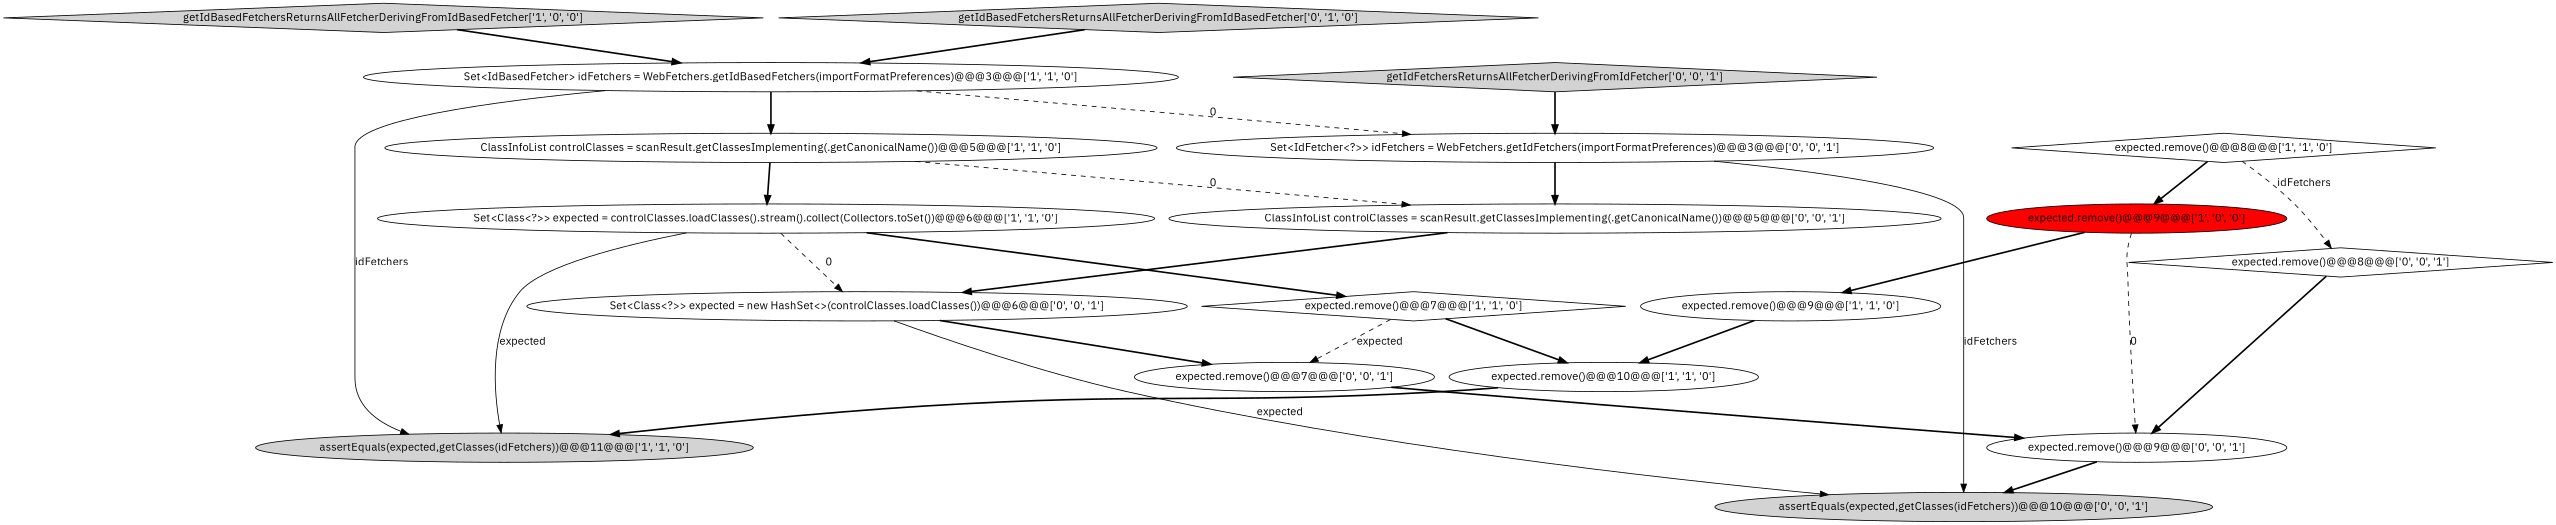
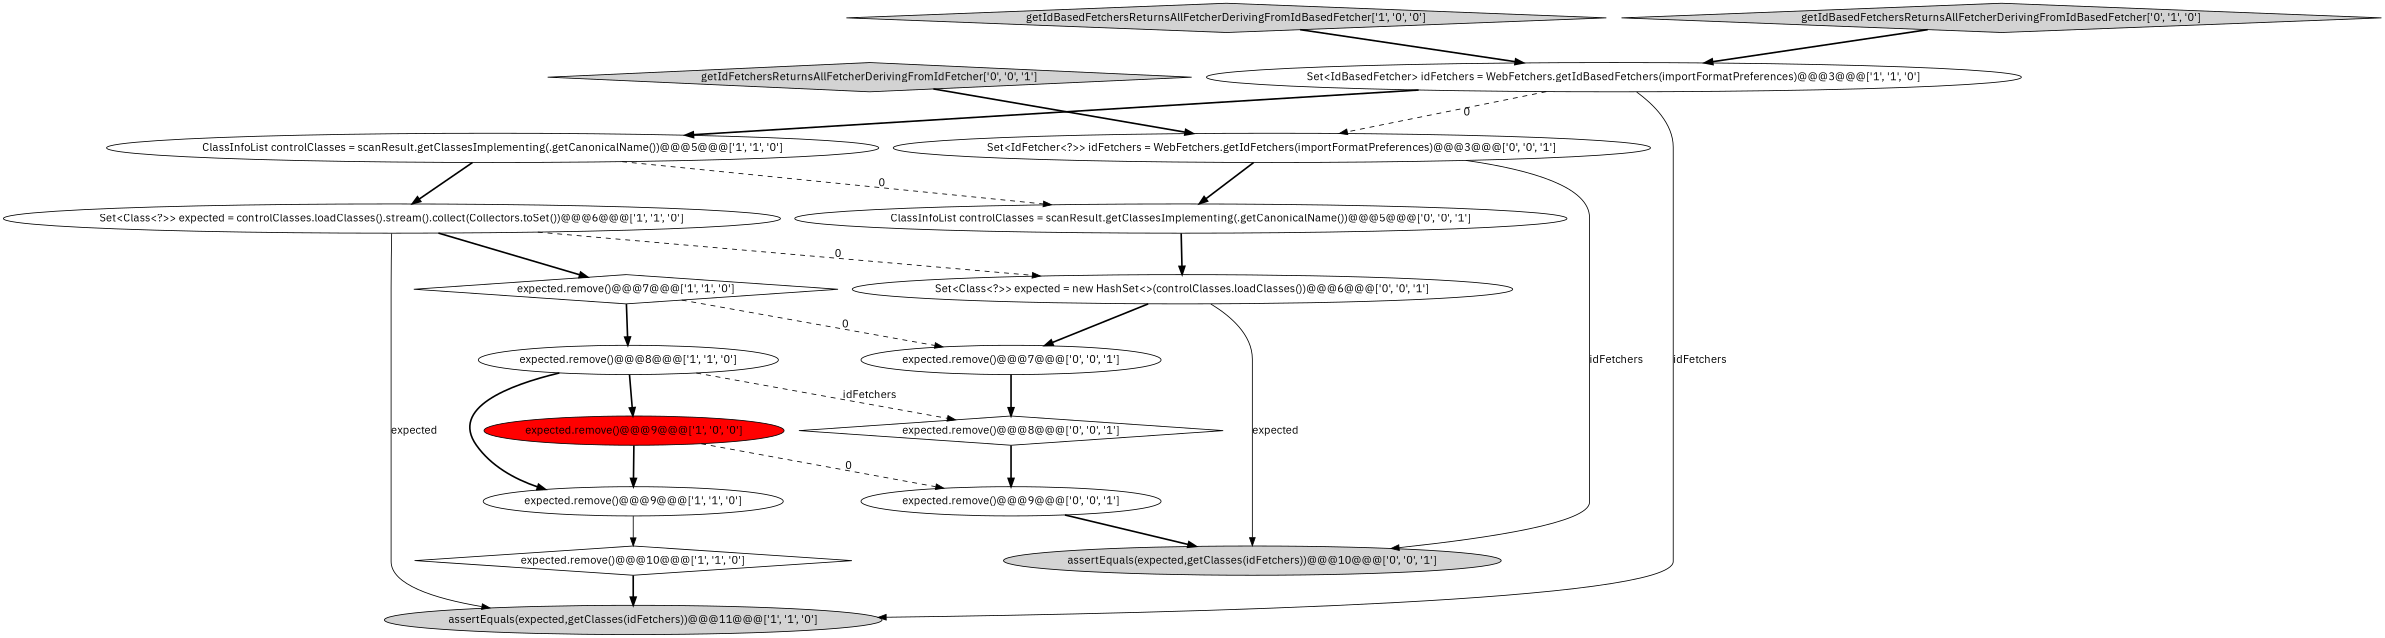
node "expected.remove()@@@8@@@['1', '1', '0']": shape diamond -> ellipse
edge "expected.remove()@@@7@@@['1', '1', '0']" -> "expected.remove()@@@10@@@['1', '1', '0']": now "expected.remove()@@@7@@@['1', '1', '0']" -> "expected.remove()@@@8@@@['1', '1', '0']"
edge "expected.remove()@@@9@@@['1', '1', '0']" -> "expected.remove()@@@10@@@['1', '1', '0']": style bold -> solid
edge "expected.remove()@@@7@@@['1', '1', '0']" -> "expected.remove()@@@7@@@['0', '0', '1']": label "expected" -> "0"
node "expected.remove()@@@10@@@['1', '1', '0']": shape ellipse -> diamond
edge "expected.remove()@@@7@@@['0', '0', '1']" -> "expected.remove()@@@9@@@['0', '0', '1']": now "expected.remove()@@@7@@@['0', '0', '1']" -> "expected.remove()@@@8@@@['0', '0', '1']"
edge "expected.remove()@@@8@@@['1', '1', '0']" -> "expected.remove()@@@9@@@['1', '1', '0']": added
